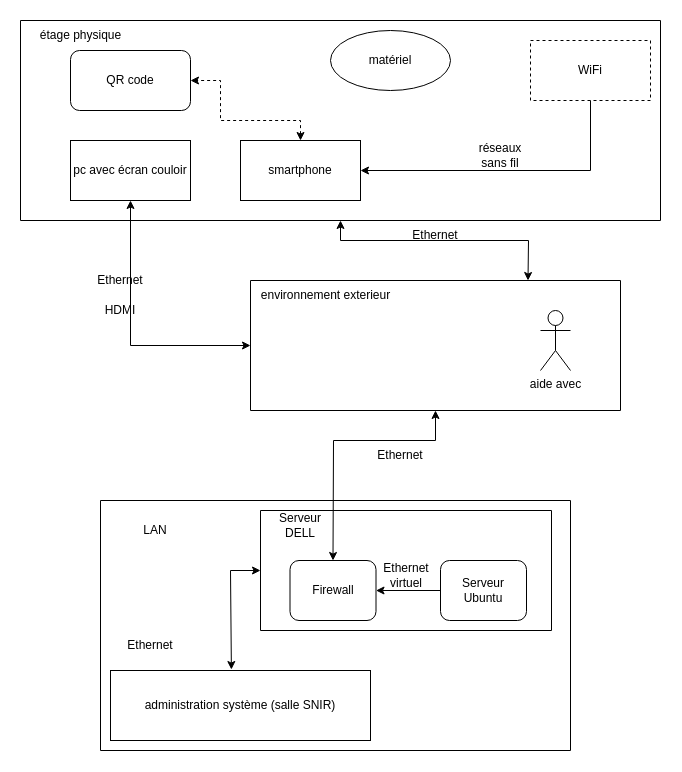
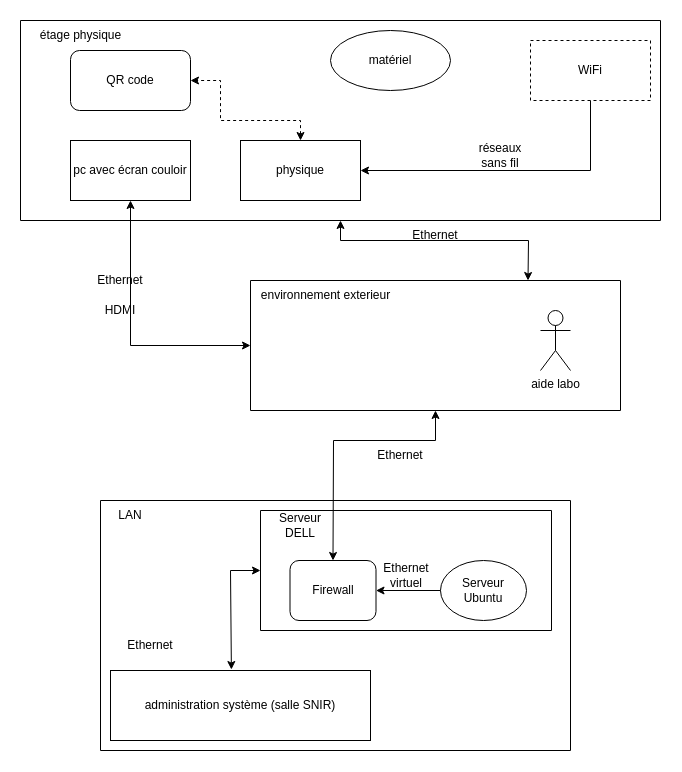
node "smartphone": label "smartphone" -> "physique"
node "aide avec": label "aide avec" -> "aide labo"
node "LAN": moved (156, 531) -> (131, 516)
node "Serveur Ubuntu": shape rounded rectangle -> ellipse
